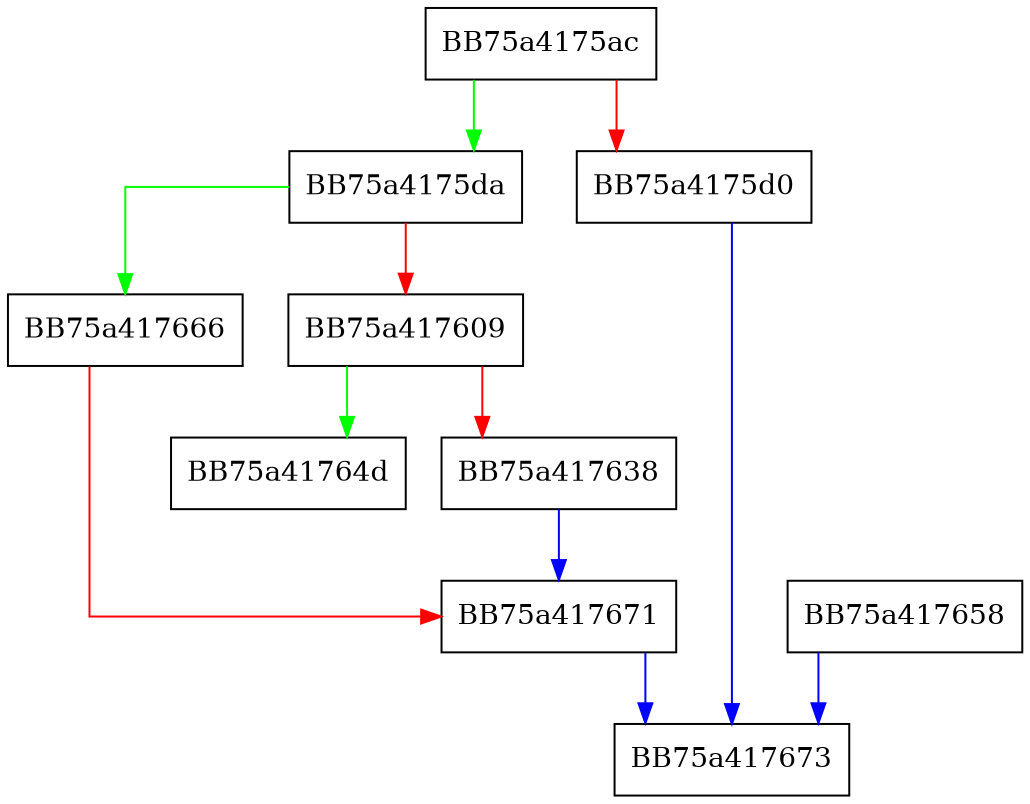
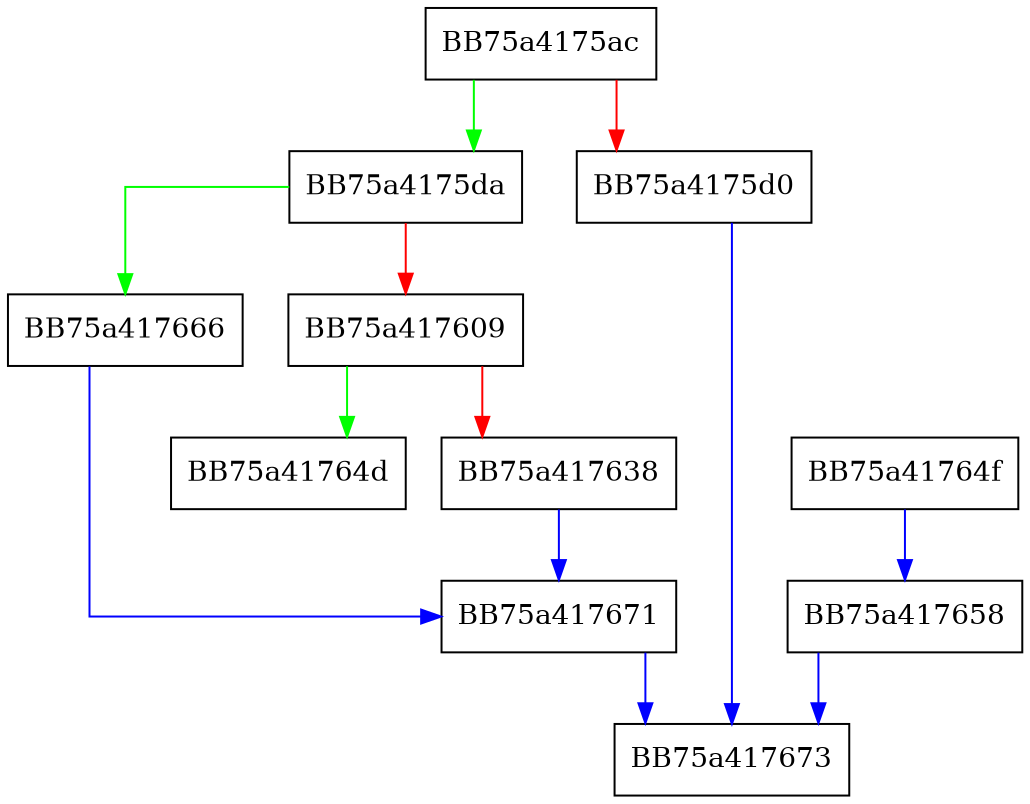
node "BB75a41764f": added
edge "BB75a417666" -> "BB75a417671": color red -> blue
